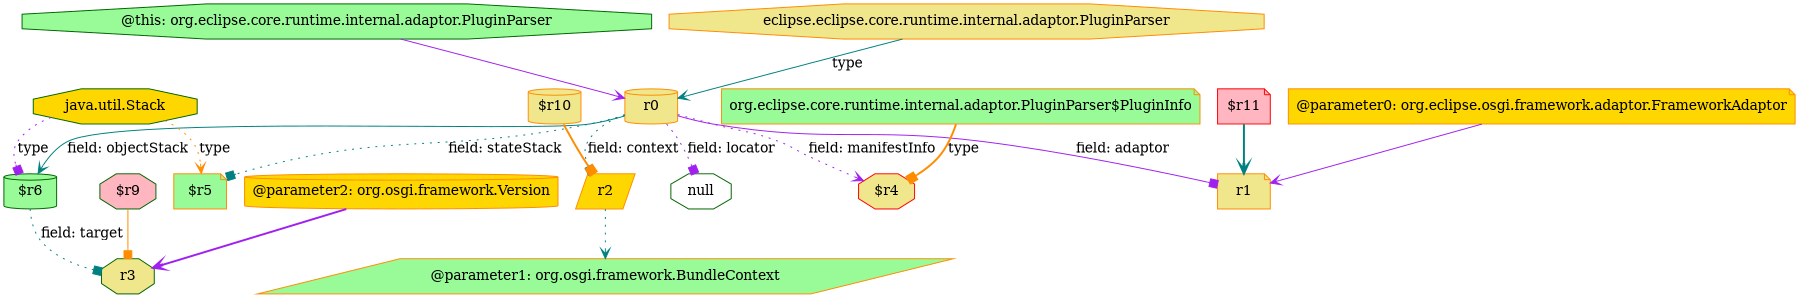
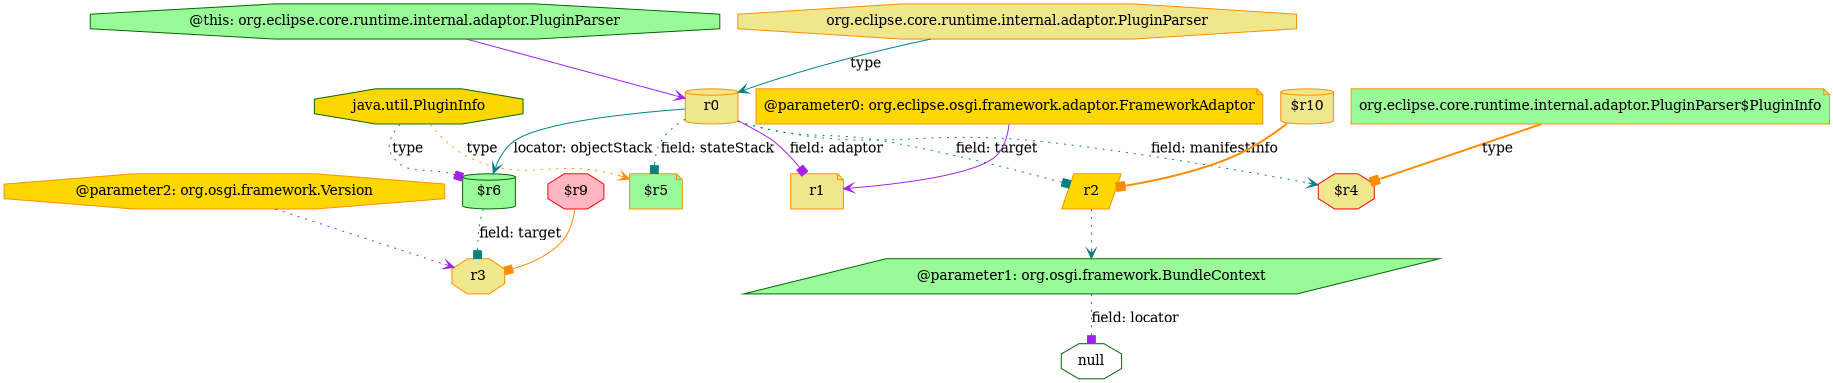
node "eclipse.eclipse.core.runtime.internal.adaptor.PluginParser": label "eclipse.eclipse.core.runtime.internal.adaptor.PluginParser" -> "org.eclipse.core.runtime.internal.adaptor.PluginParser"
node "java.util.Stack": label "java.util.Stack" -> "java.util.PluginInfo"
node "$r11": removed
edge "r0" -> "$r4": color purple -> teal
edge "r0" -> "null": now "@parameter1: org.osgi.framework.BundleContext" -> "null"
edge "r0" -> "$r6": label "field: objectStack" -> "locator: objectStack"
edge "r0" -> "r2": label "field: context" -> "field: target"
node "$r9": color darkgreen -> red
node "@parameter2: org.osgi.framework.Version": shape cylinder -> octagon
edge "@parameter2: org.osgi.framework.Version" -> "r3": style bold -> dotted
node "r3": color darkgreen -> darkorange
node "@parameter1: org.osgi.framework.BundleContext": color darkorange -> darkgreen
